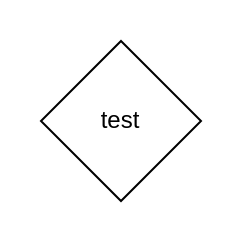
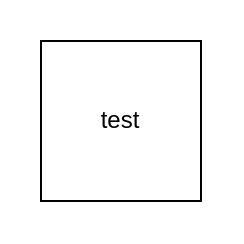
node "test": shape diamond -> rectangle
